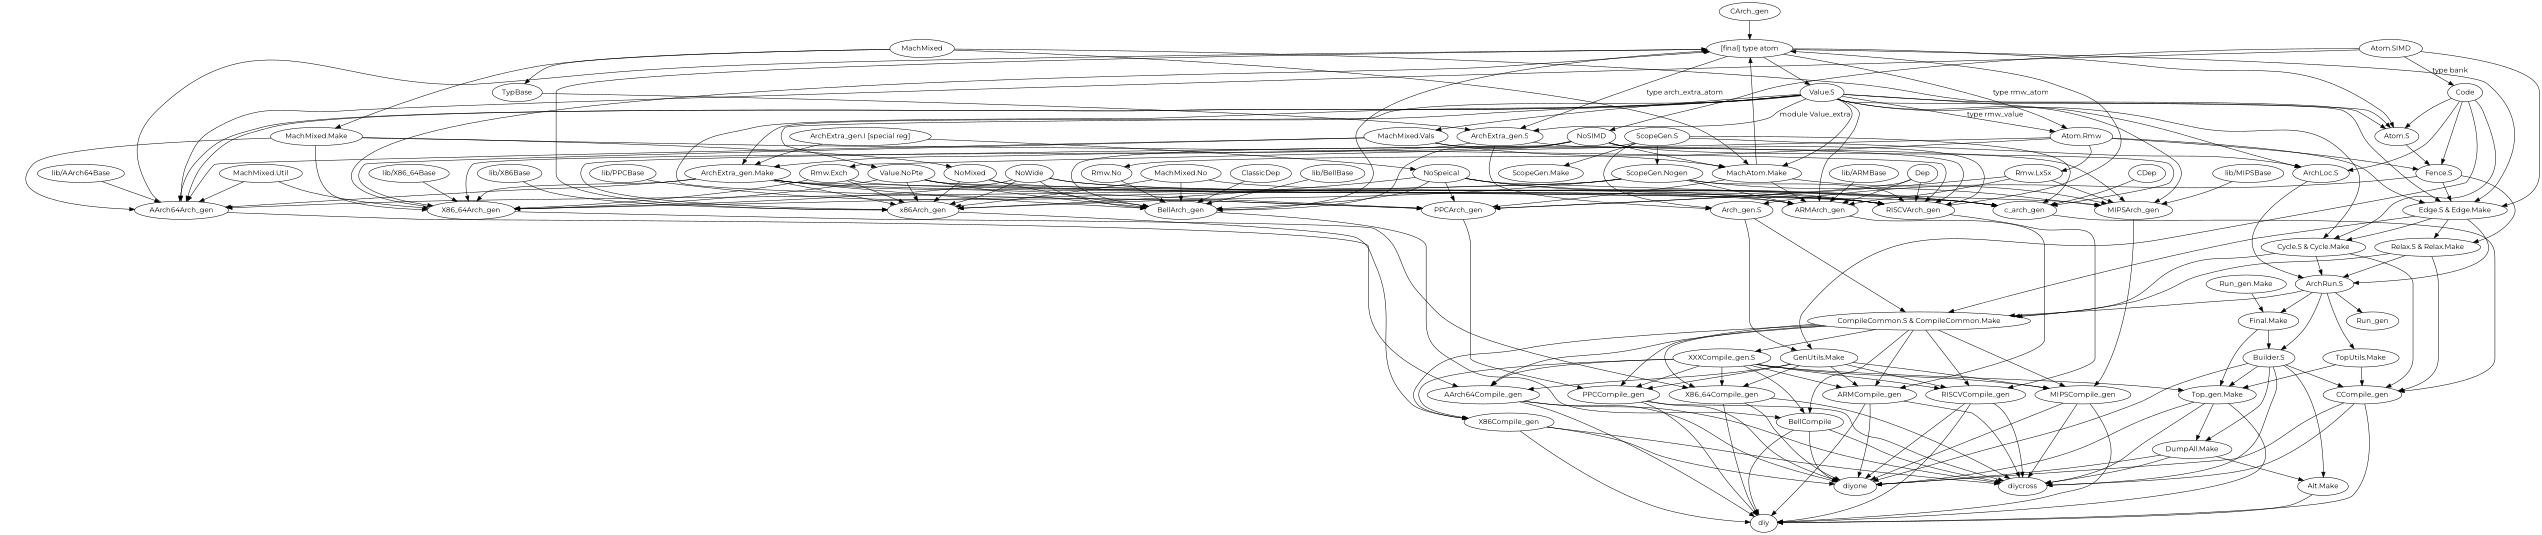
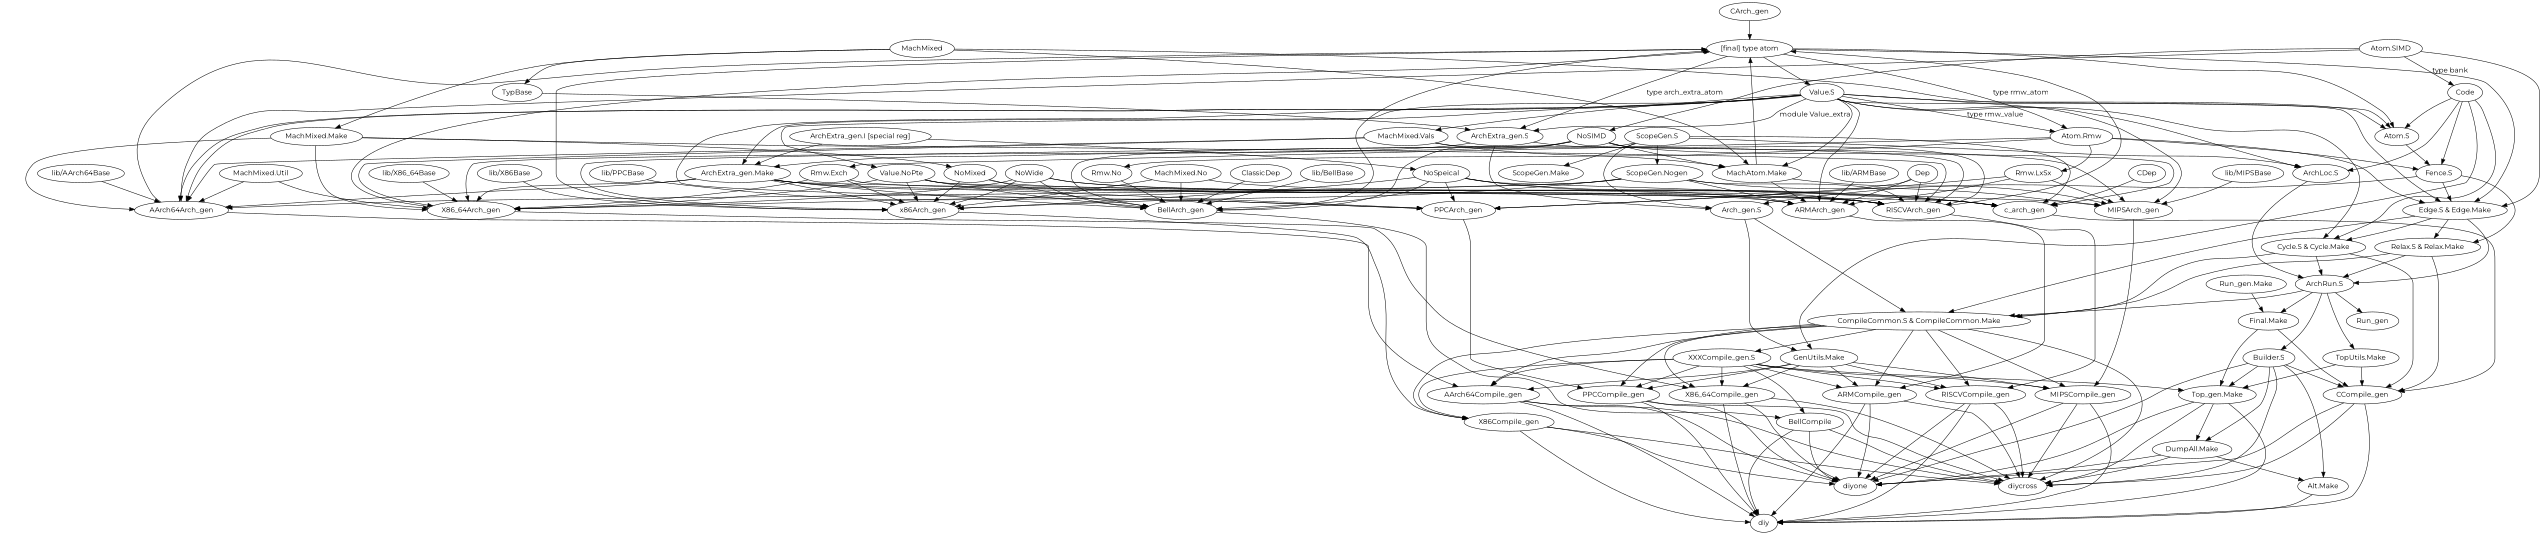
edge "MachAtom.Make" -> "PPCArch_gen": removed
edge "Final.Make" -> "Builder.S": now "Final.Make" -> "CCompile_gen"
edge "CompileCommon.S & CompileCommon.Make" -> "BellCompile": now "CompileCommon.S & CompileCommon.Make" -> "diycross"
